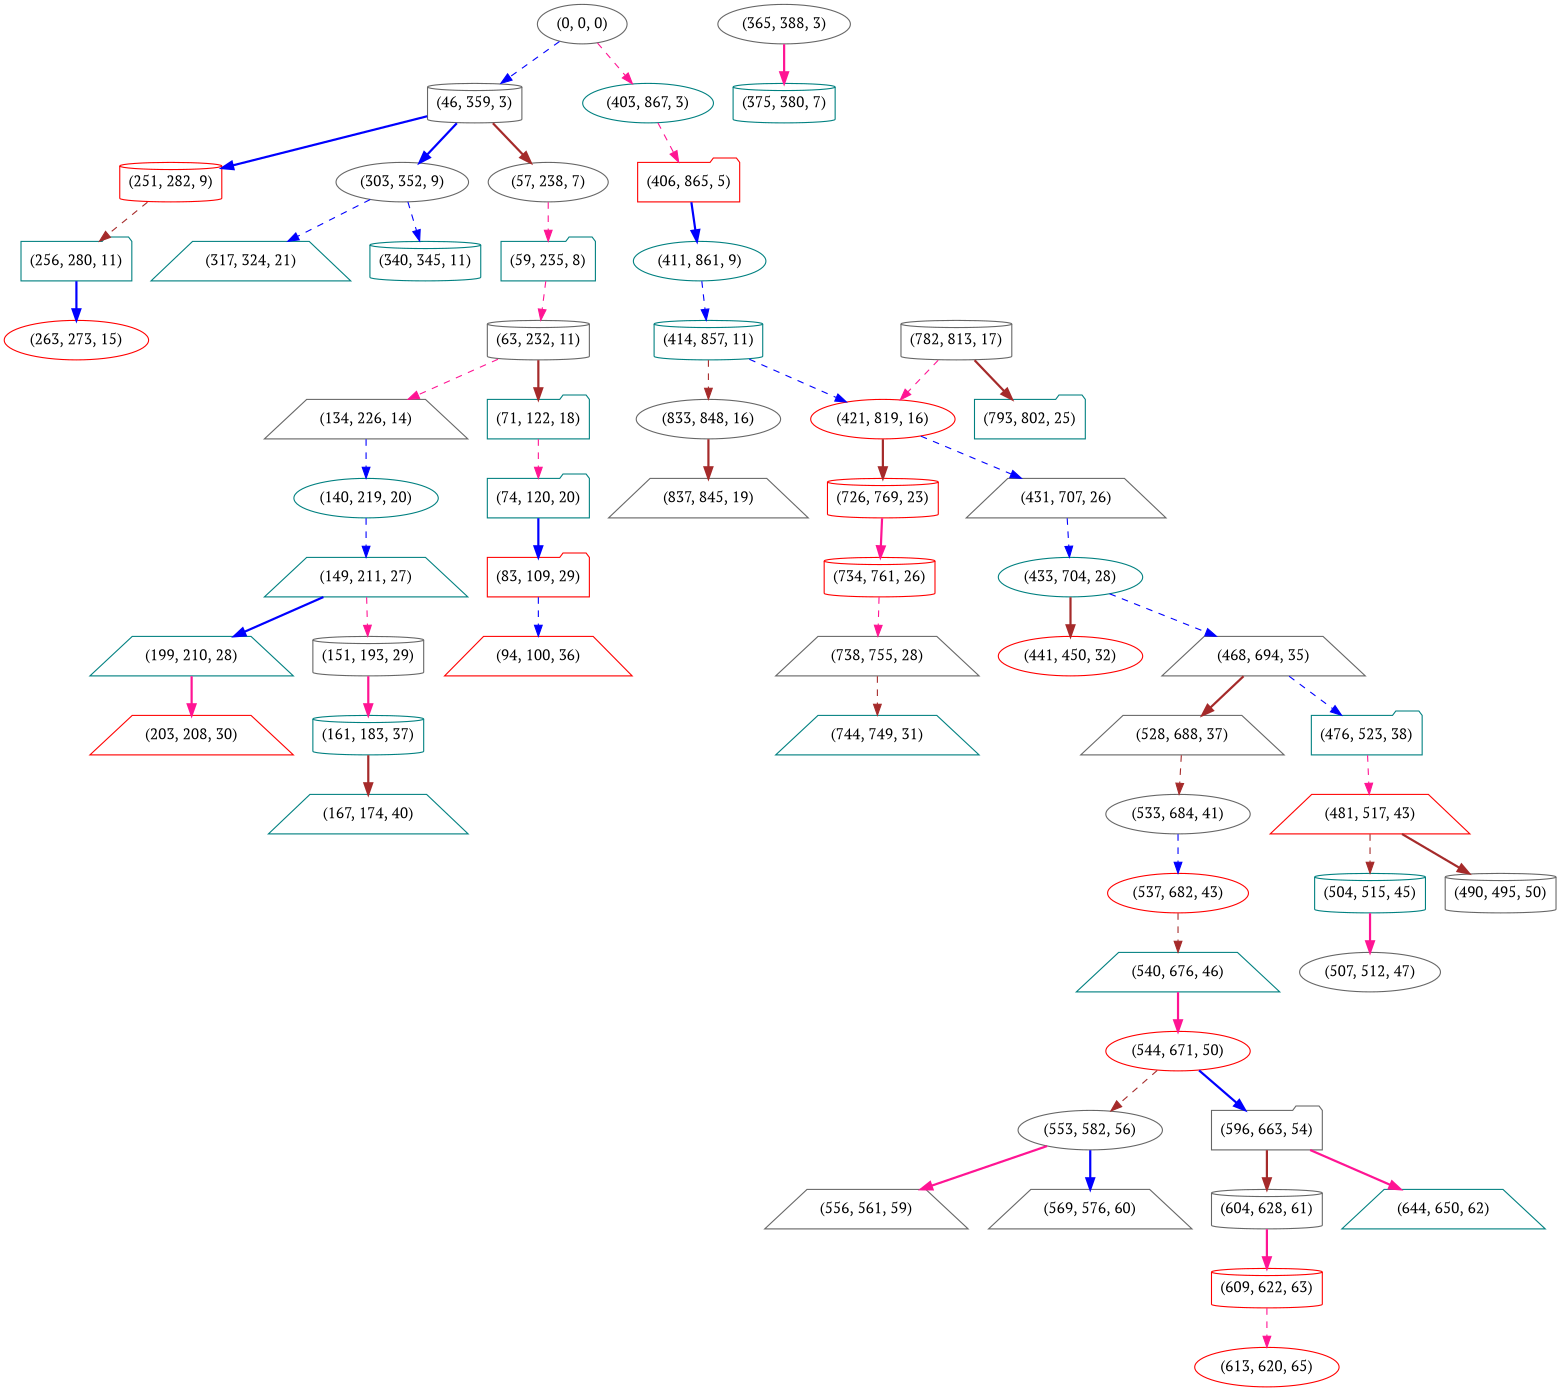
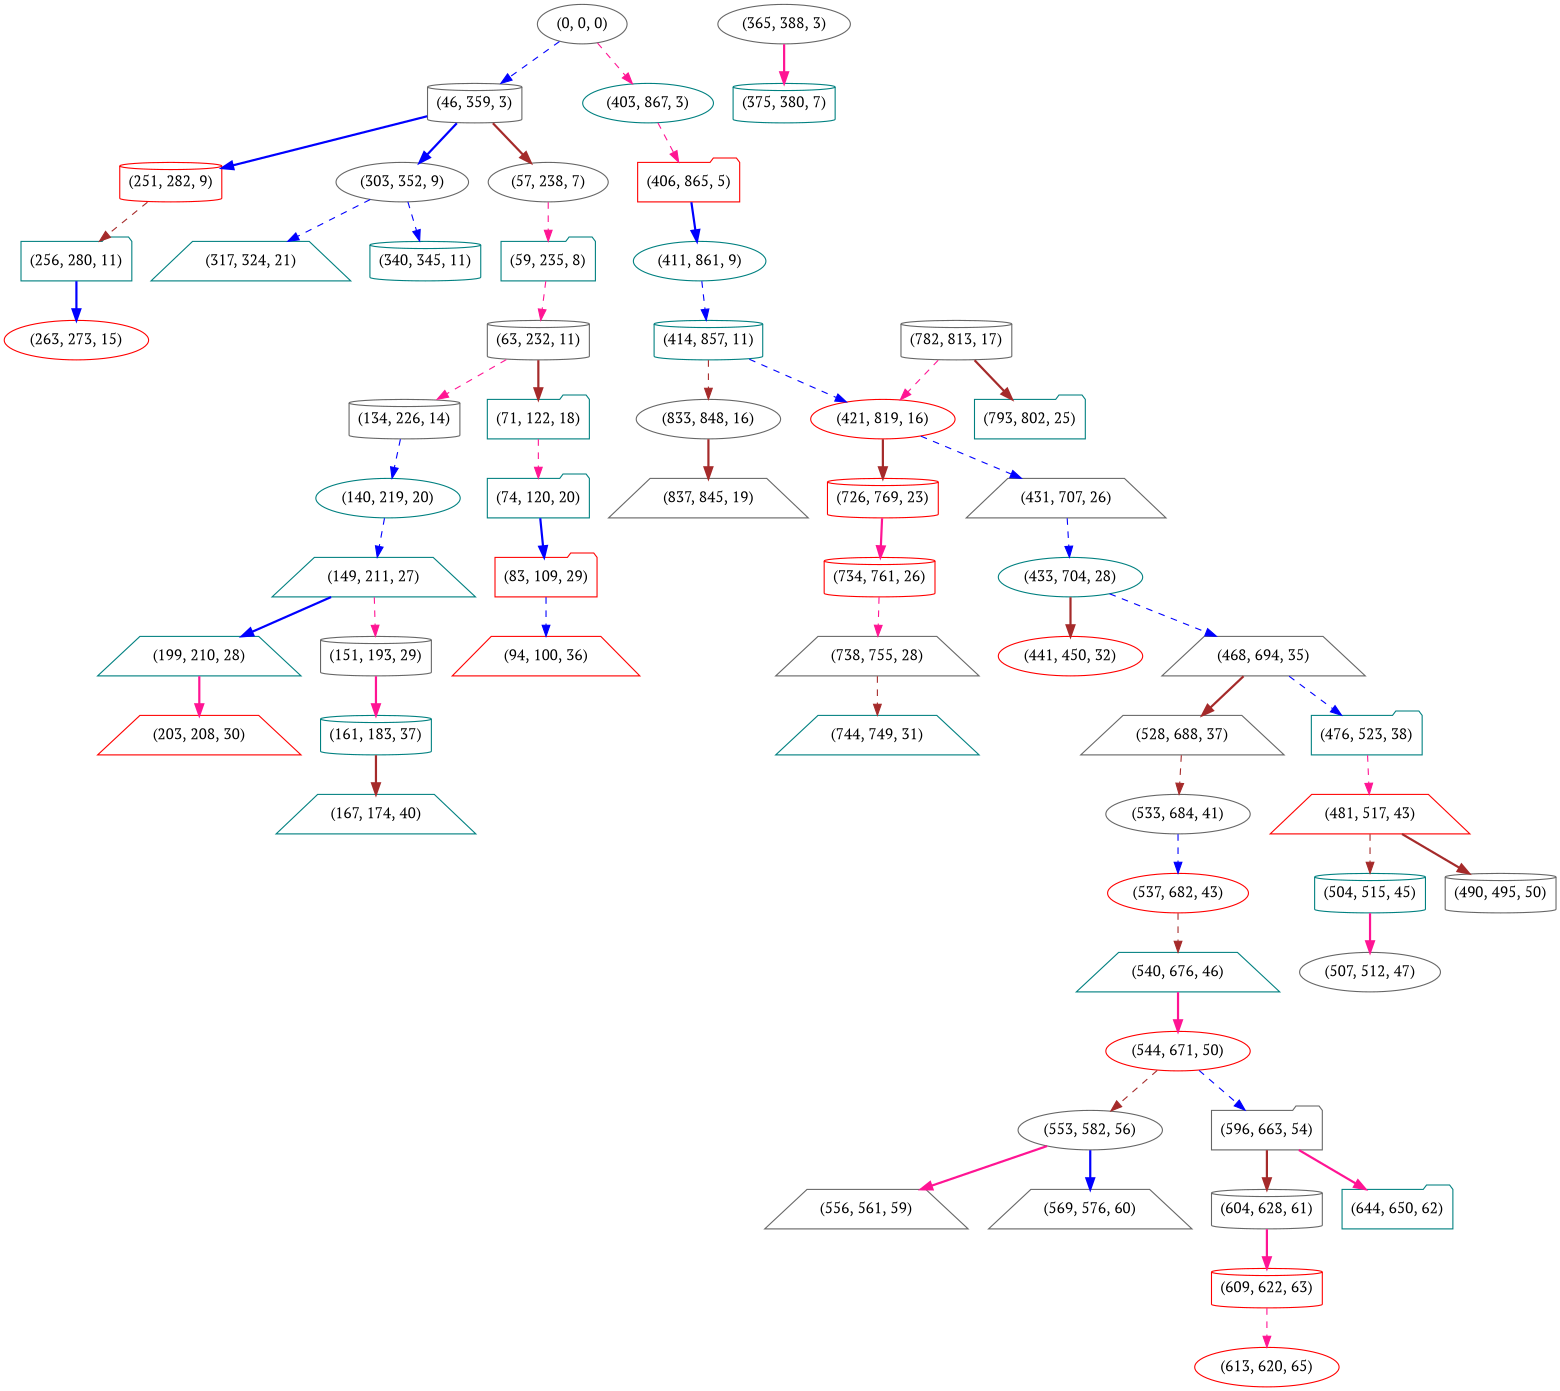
node "(134, 226, 14)": shape trapezium -> cylinder
edge "(544, 671, 50)" -> "(596, 663, 54)": style bold -> dashed
node "(644, 650, 62)": shape trapezium -> folder
